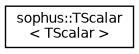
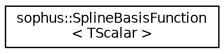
node "sophus::TScalar < TScalar >": label "sophus::TScalar < TScalar >" -> "sophus::SplineBasisFunction < TScalar >"
